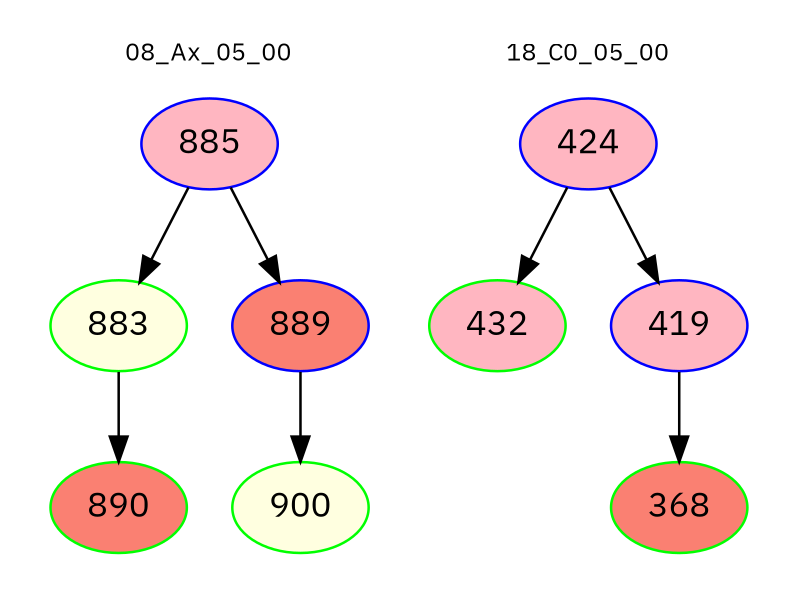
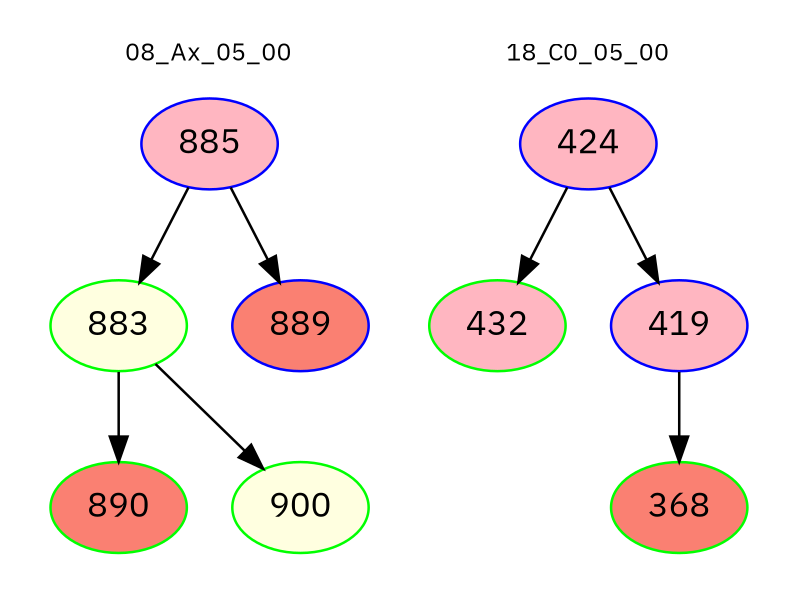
edge "889" -> "900": now "883" -> "900"
